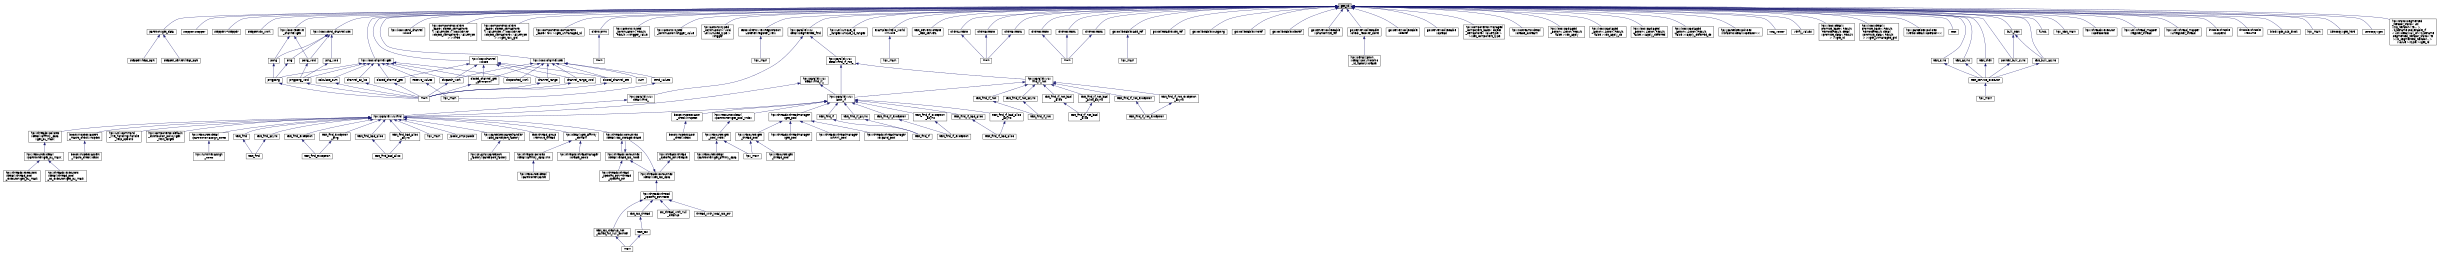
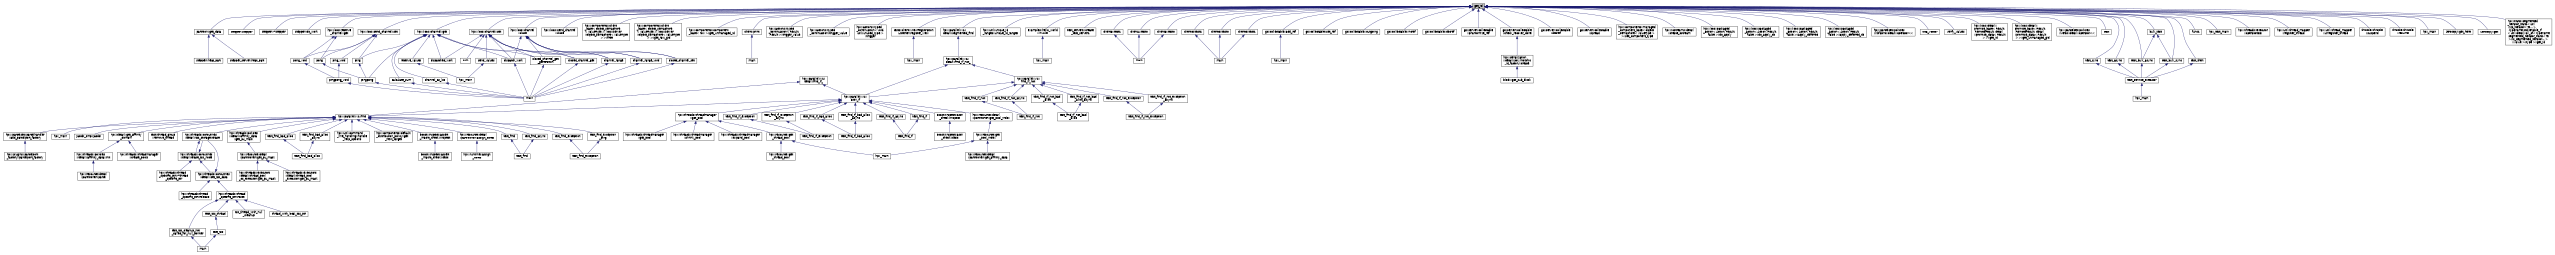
edge "block::get_sub_block" -> "get_id": now "block::get_sub_block" -> "hpx::serialization ::detail::polymorphic _id_factory::create"
node "pointer_bulk_sync": label "pointer_bulk_sync" -> "test_bulk_sync"
edge "pingpong_void" -> "hpx::lcos::channel::get": now "ping" -> "hpx::lcos::channel::get"
node "hpx::parallel::v1:: detail::find_": removed
edge "hpx::threads::coroutines ::detail::set_tss_data" -> "hpx::threads::thread _specific_ptr::release": reversed
